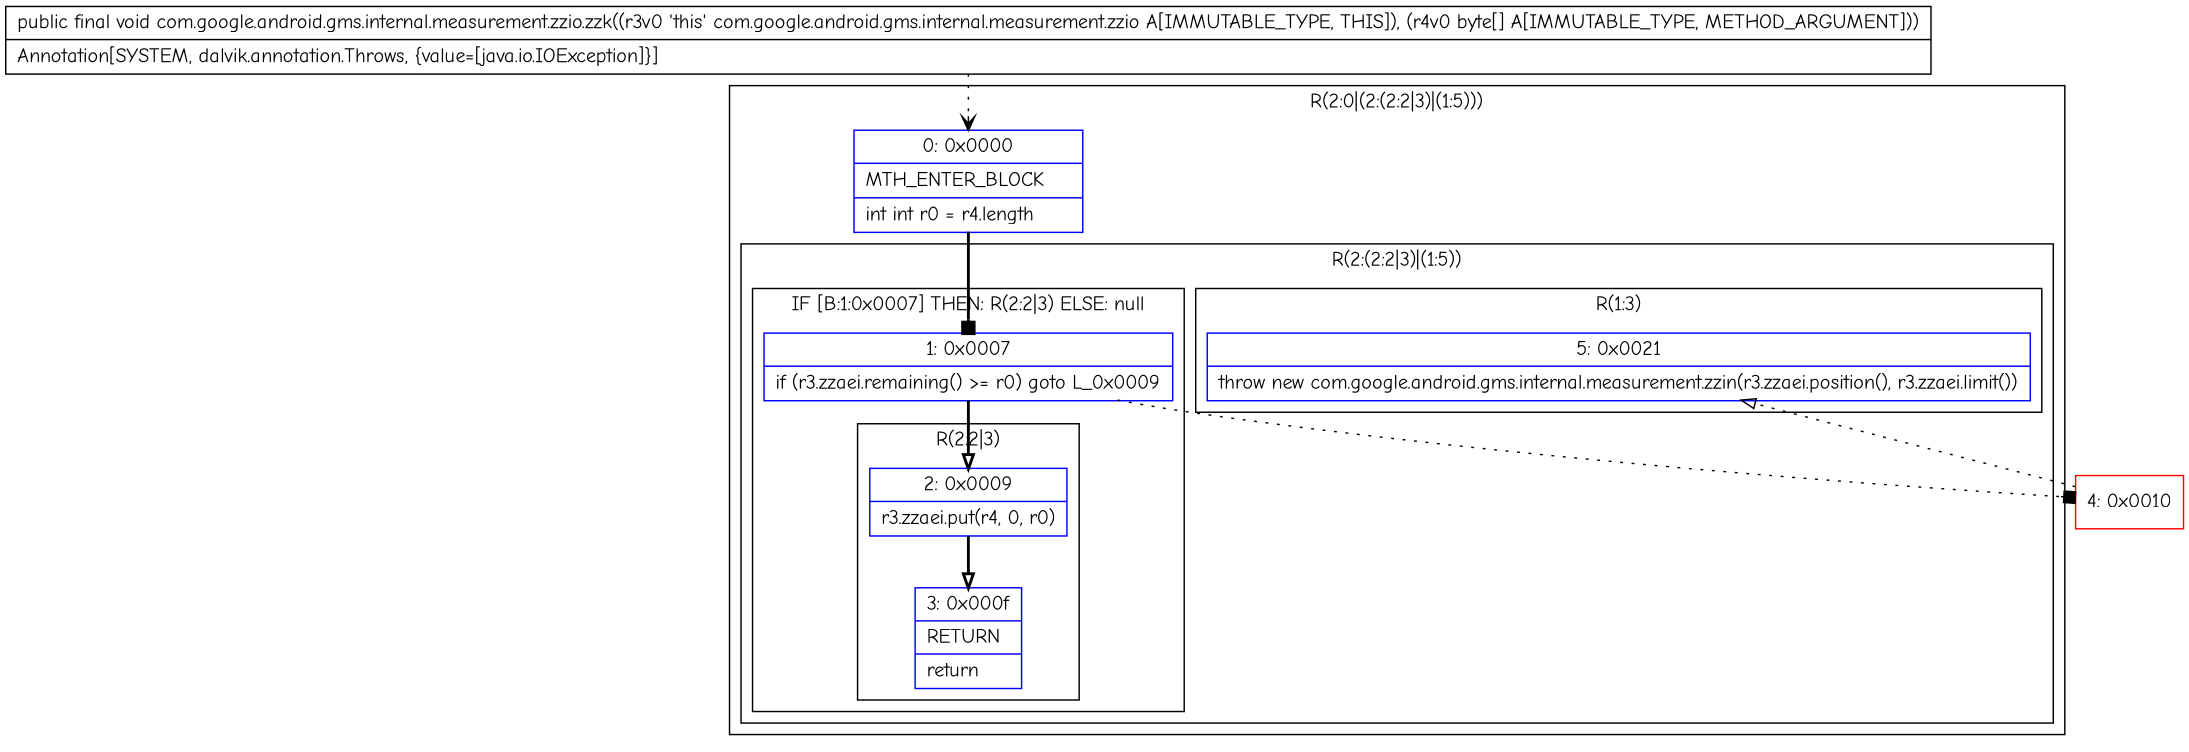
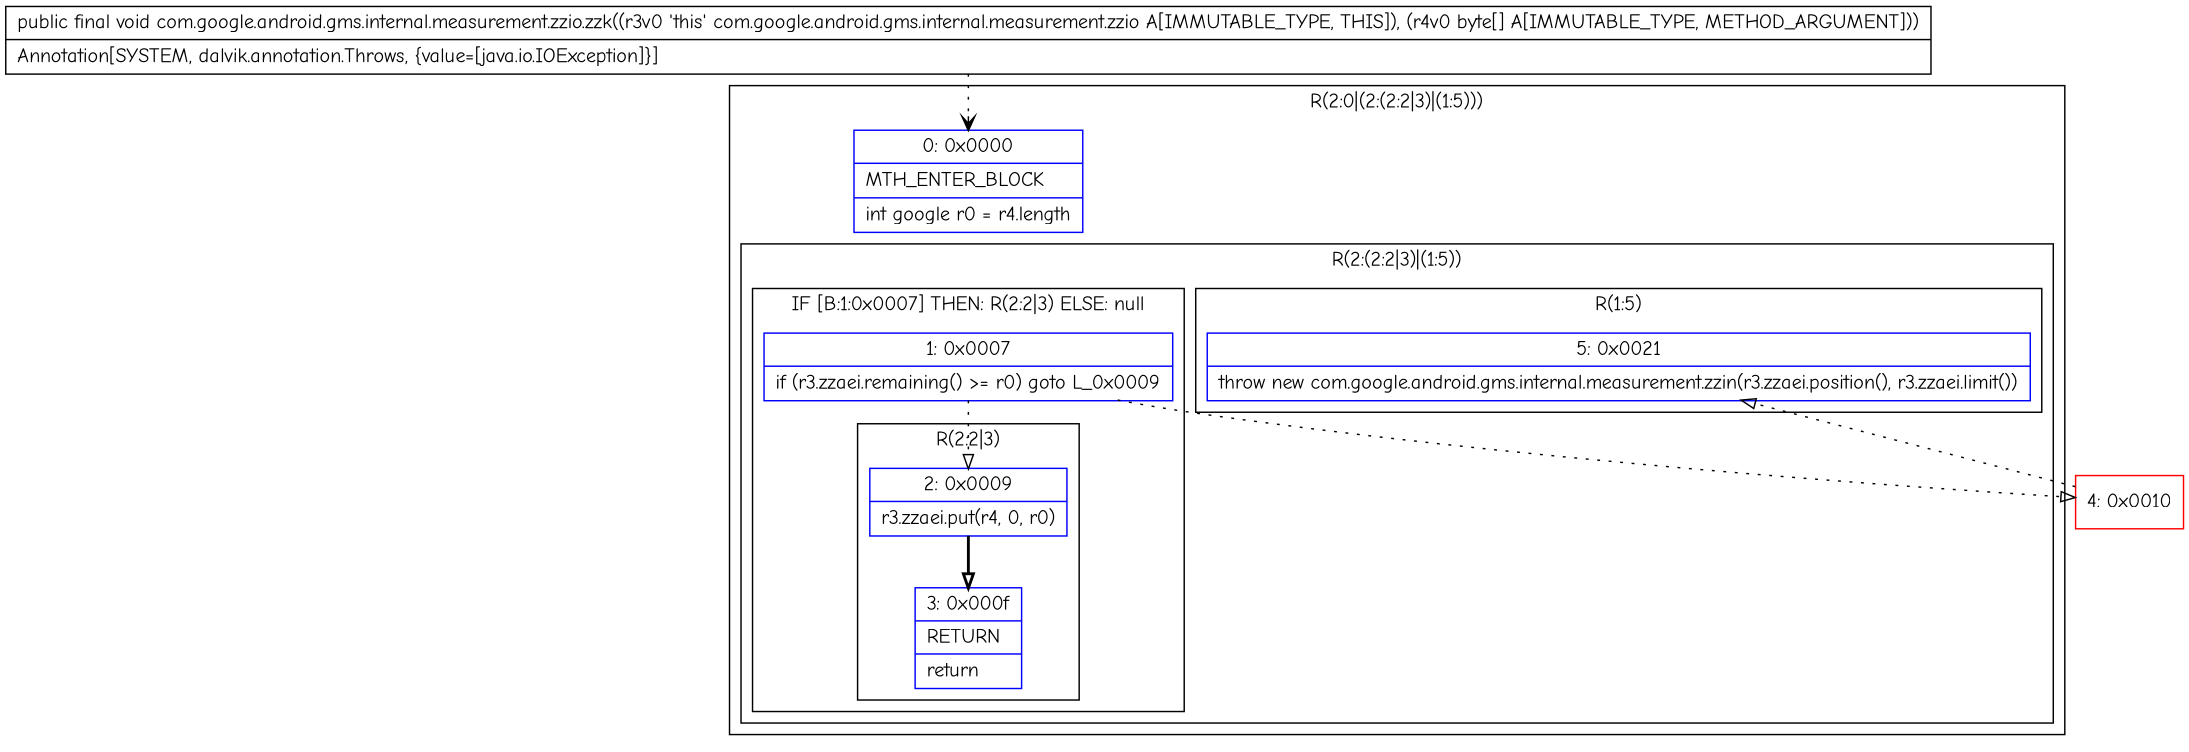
node "0: 0x0000": text "int int r0 = r4.length" -> "int google r0 = r4.length"
edge "0: 0x0000" -> "1: 0x0007": removed
cluster "R(1:3)": label "R(1:3)" -> "R(1:5)"
edge "1: 0x0007" -> "2: 0x0009": style bold -> dotted
edge "1: 0x0007" -> "4: 0x0010": arrowhead box -> onormal
